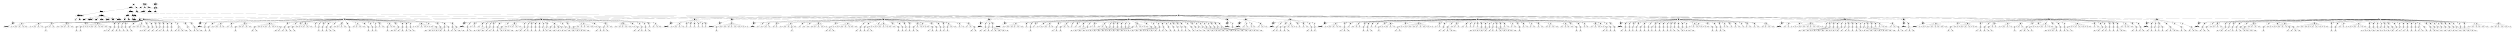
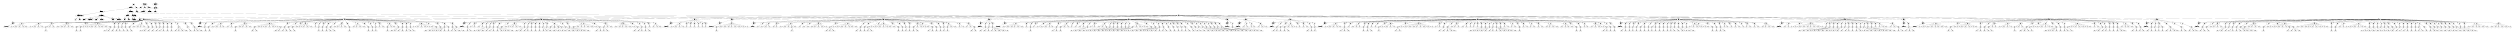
node "periode": removed
